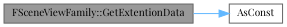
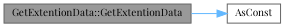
node "FSceneViewFamily::GetExtentionData": label "FSceneViewFamily::GetExtentionData" -> "GetExtentionData::GetExtentionData"
